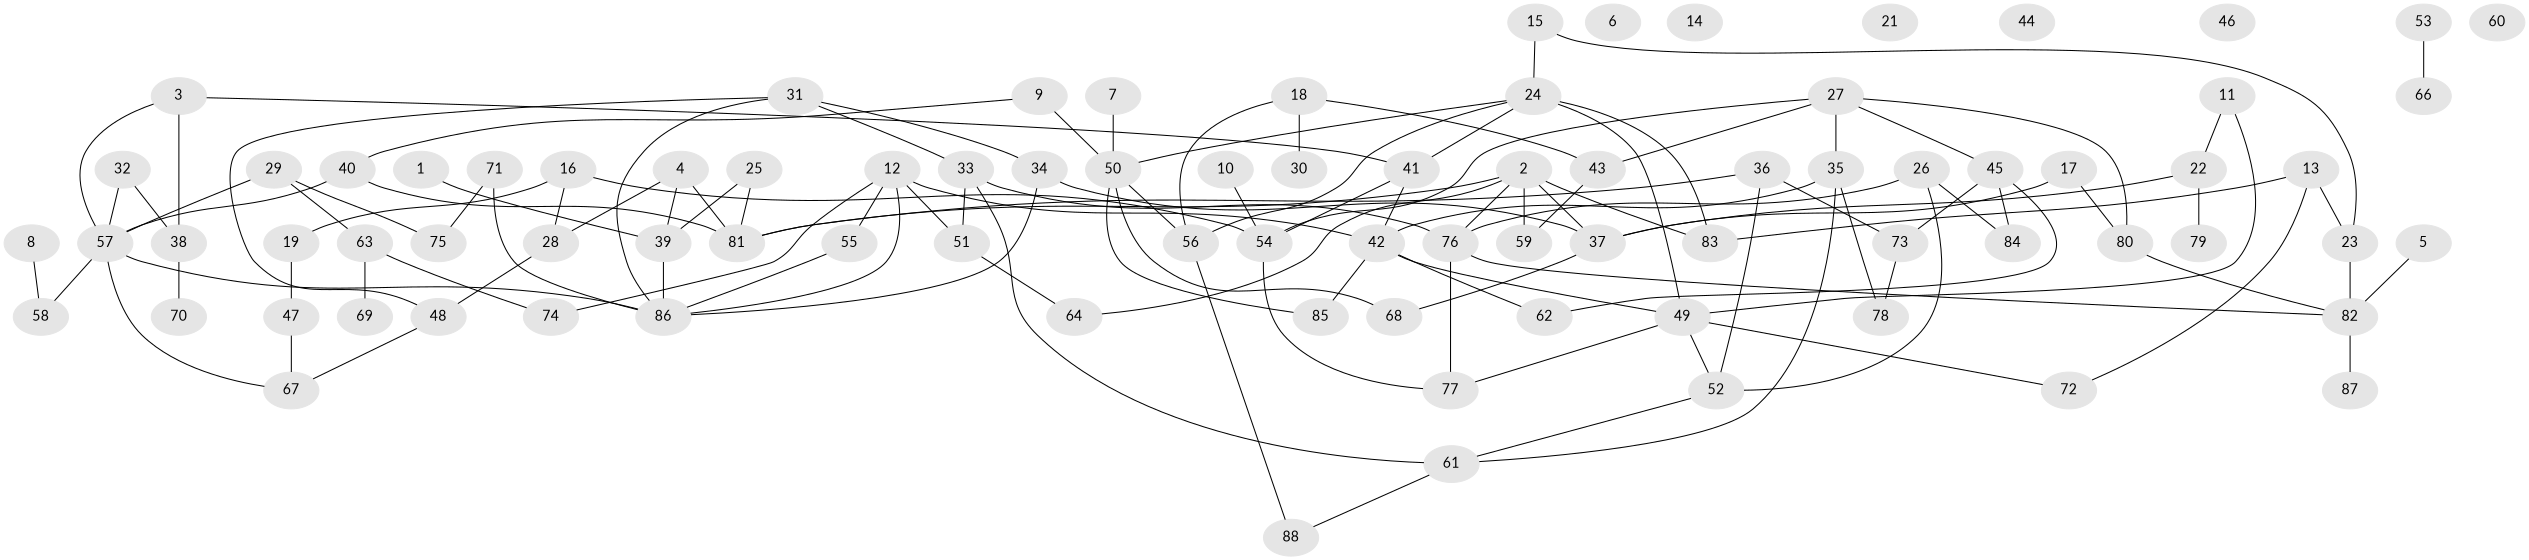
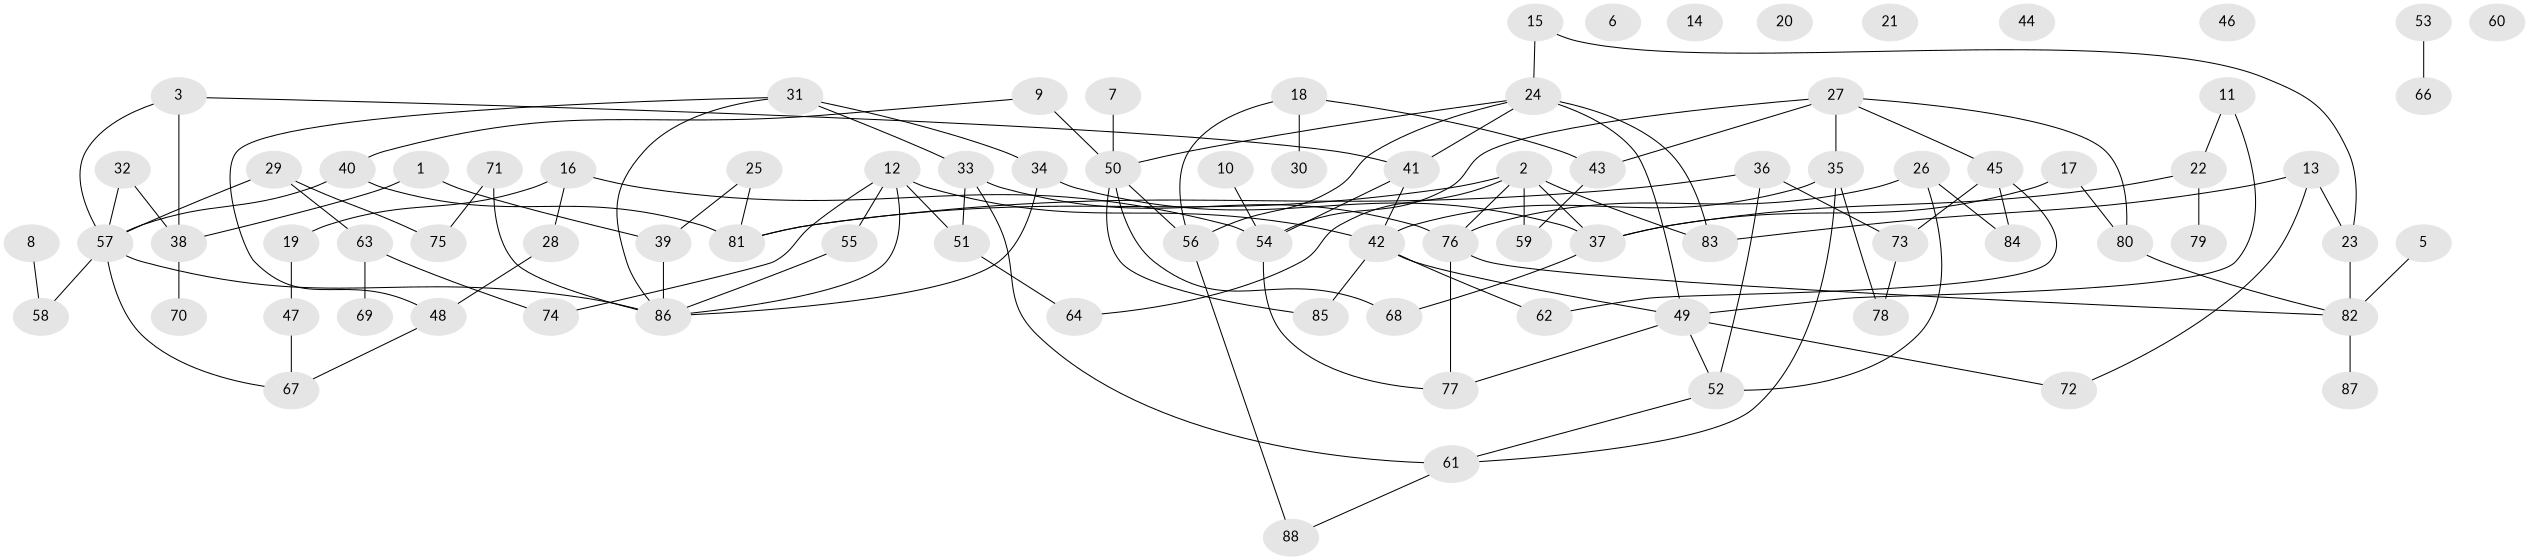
node "20": added
node "4": removed
edge "1" -- "38": added
